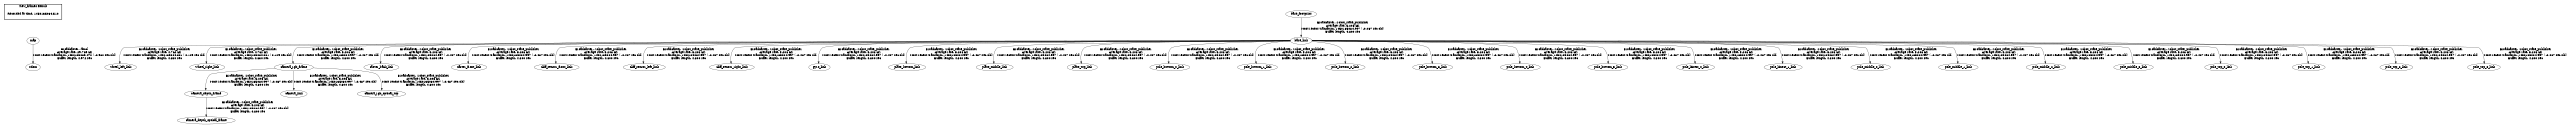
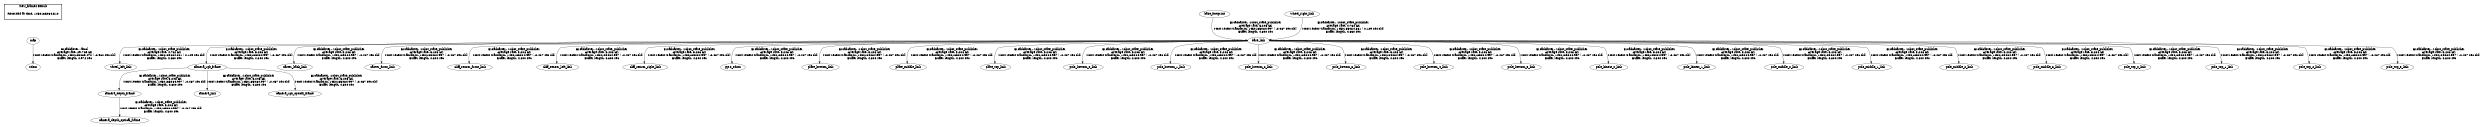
edge "base_link" -> "wheel_right_link": reversed
node "gyro_link": label "gyro_link" -> "gyro_odom"
node "camera_rgb_optical_top": label "camera_rgb_optical_top" -> "camera_rgb_optical_frame"
